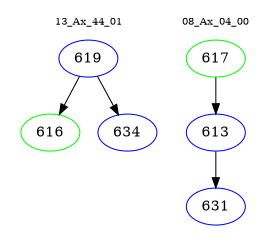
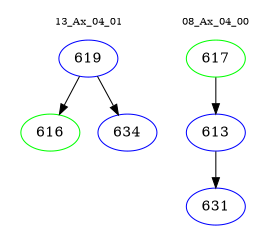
cluster "13_Ax_44_01": label "13_Ax_44_01" -> "13_Ax_04_01"
